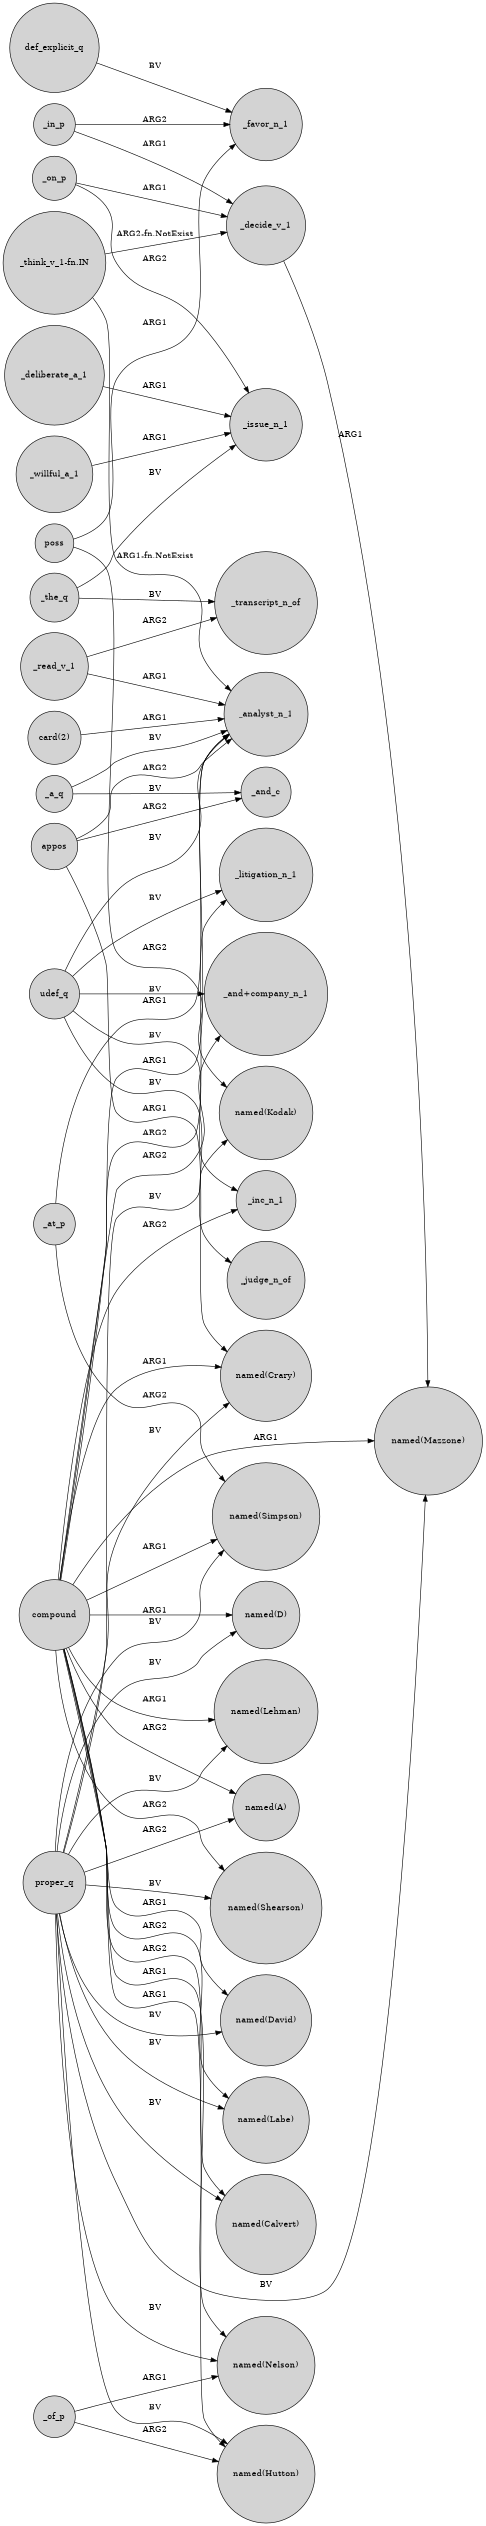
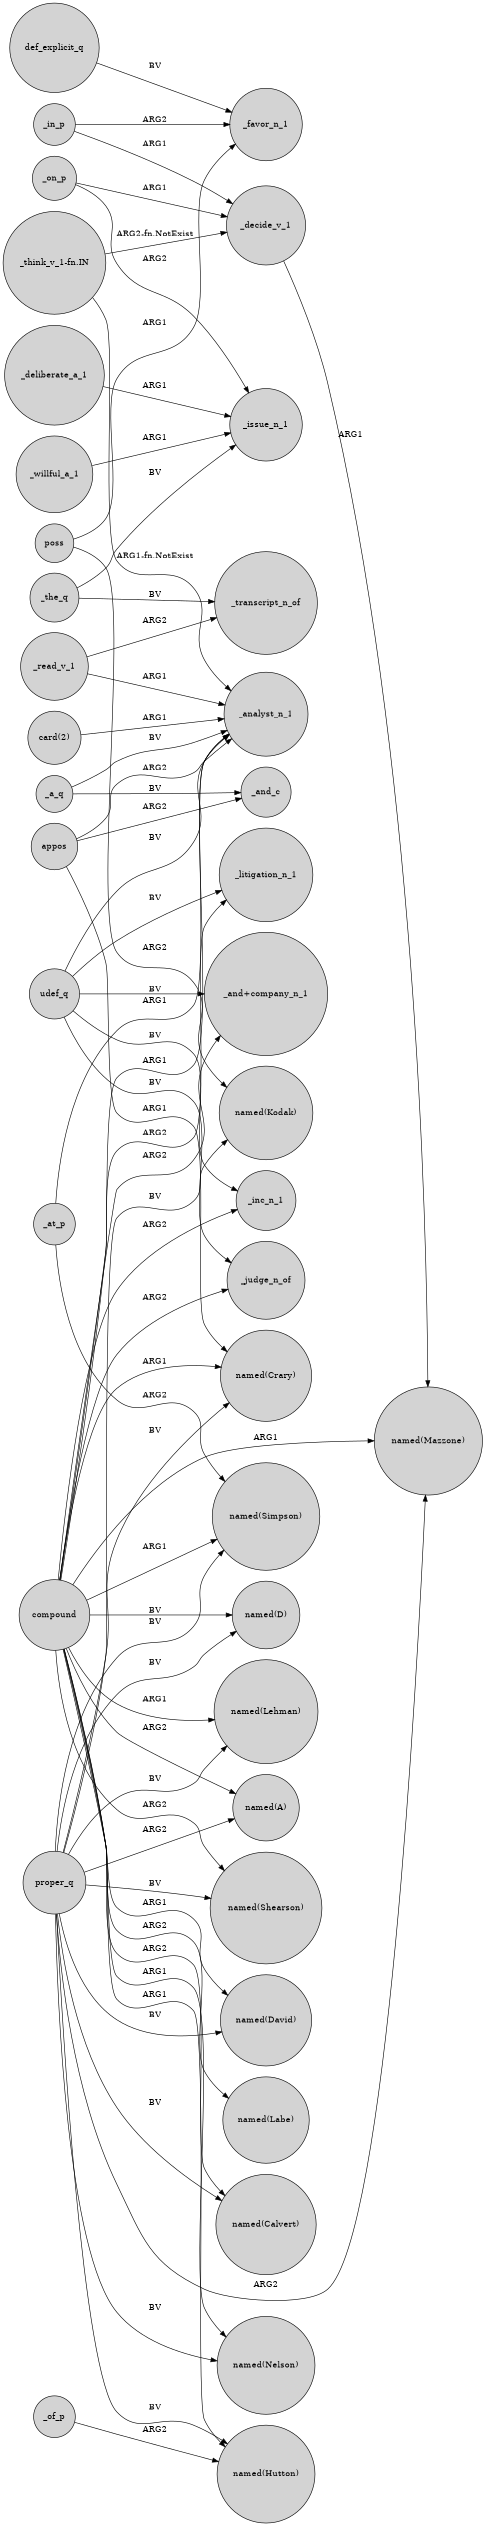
edge "compound" -> "_judge_n_of": added, label "ARG2"
edge "compound" -> "named(D)": label "ARG1" -> "BV"
edge "proper_q" -> "named(Labe)": removed, label "BV"
edge "proper_q" -> "named(Mazzone)": label "BV" -> "ARG2"
edge "_of_p" -> "named(Nelson)": removed, label "ARG1"
